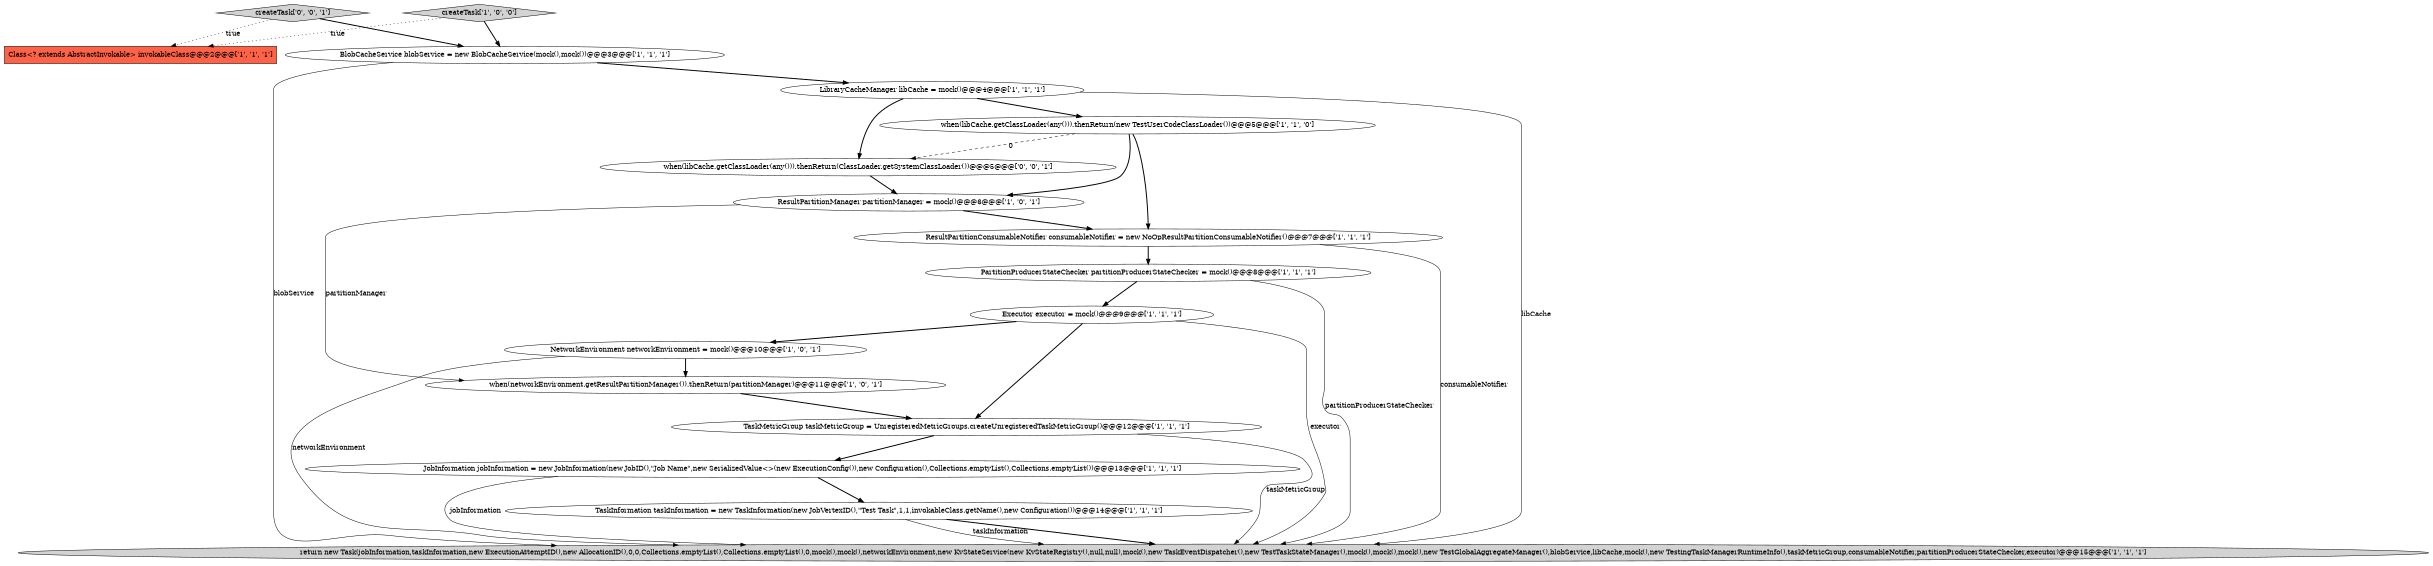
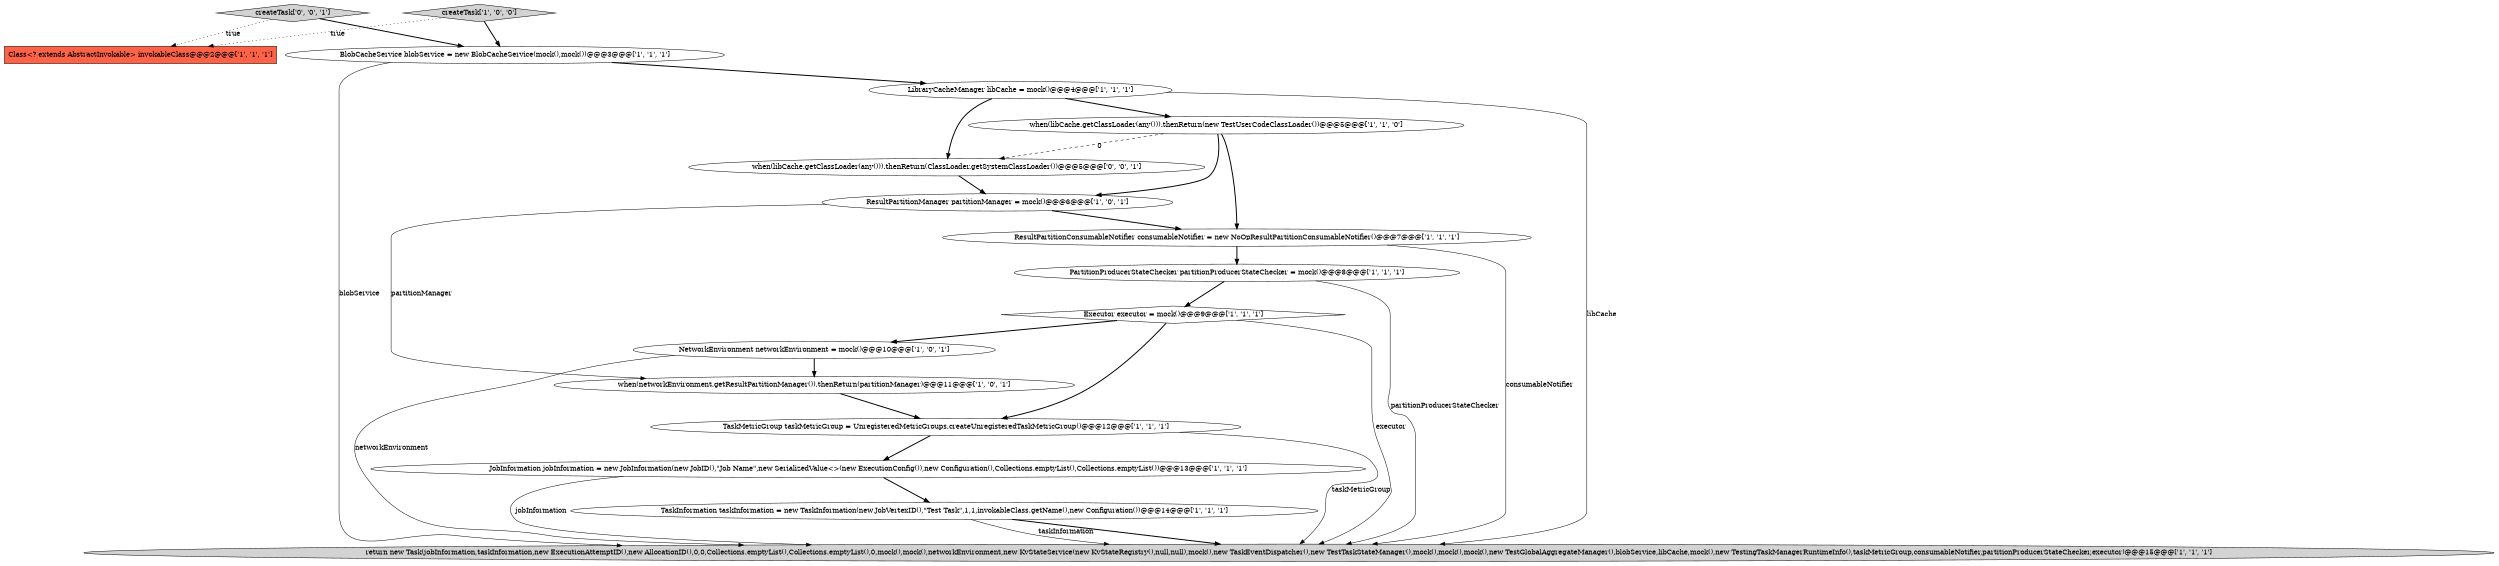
node "Executor executor = mock()@@@9@@@['1', '1', '1']": shape ellipse -> diamond
